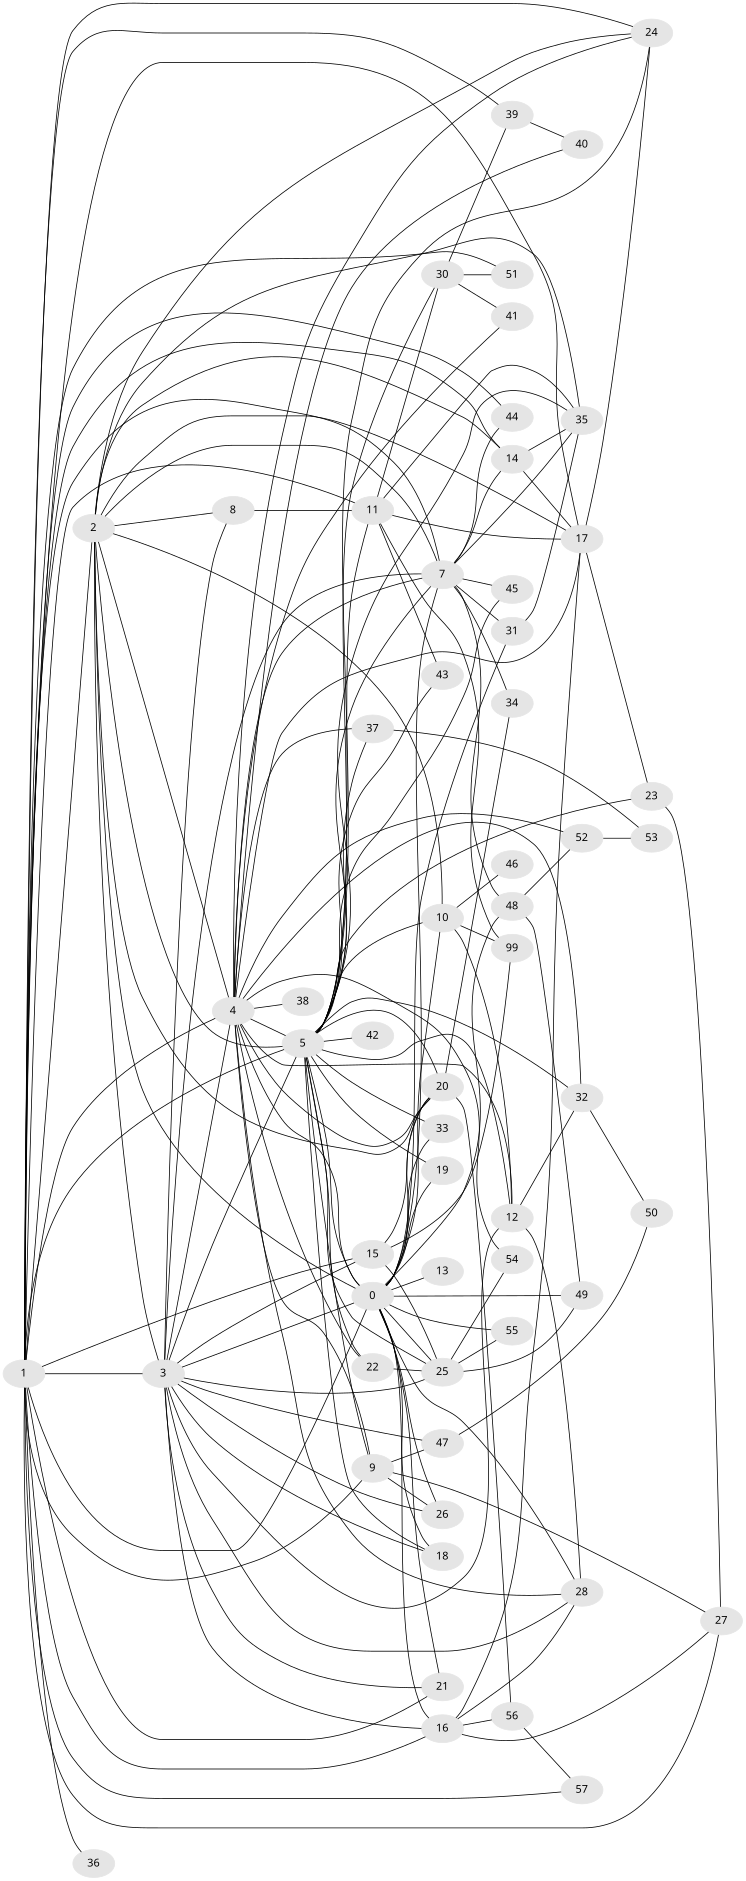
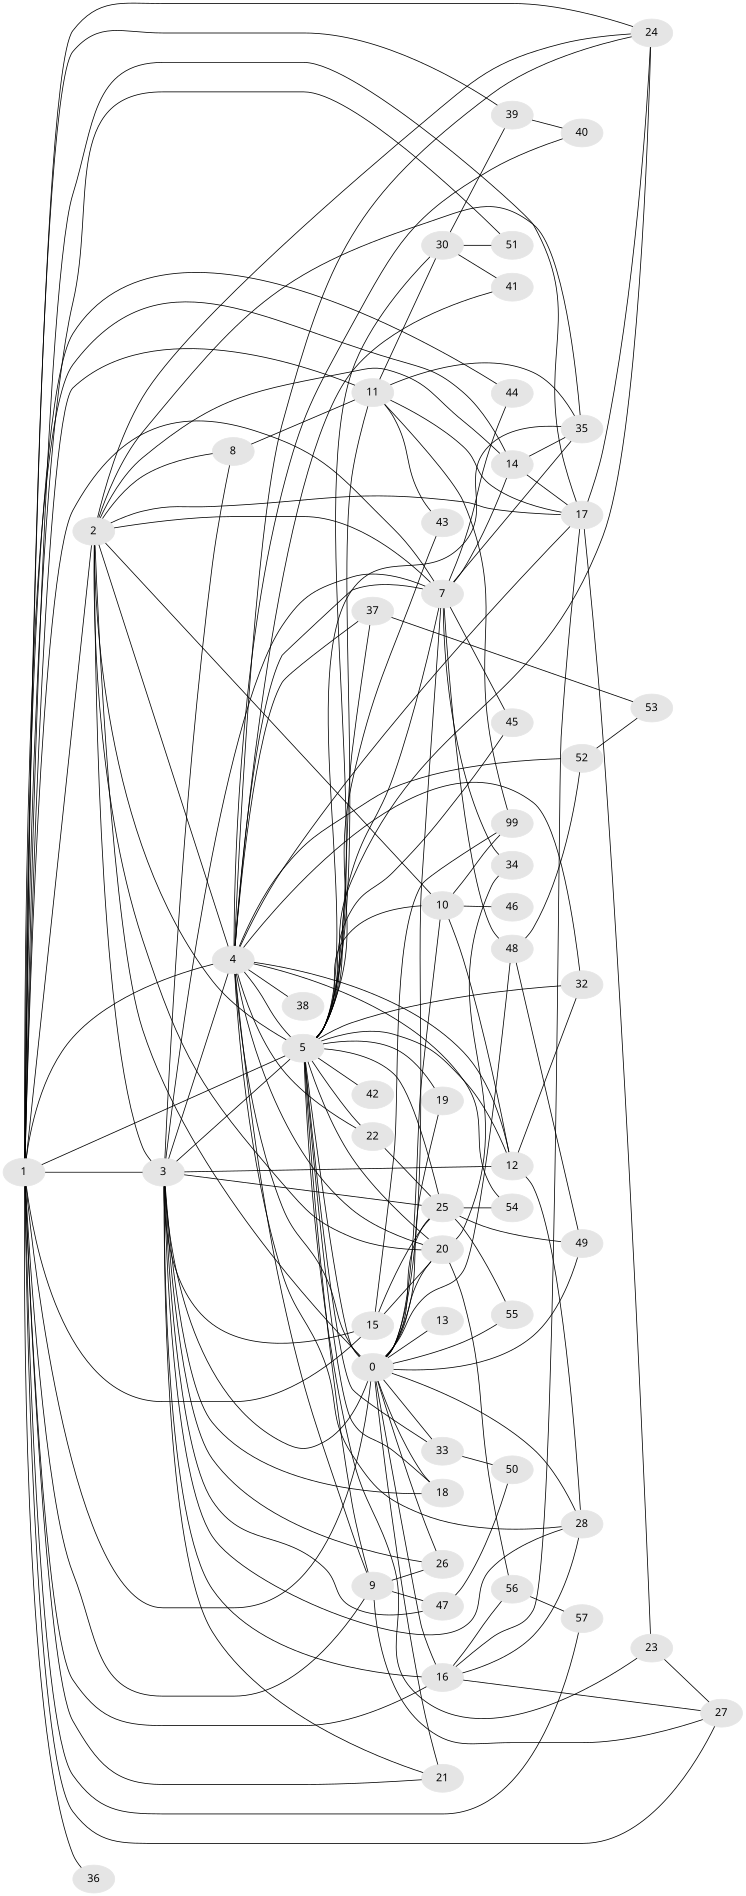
node "31": removed
edge "32" -- "50": now "33" -- "50"
